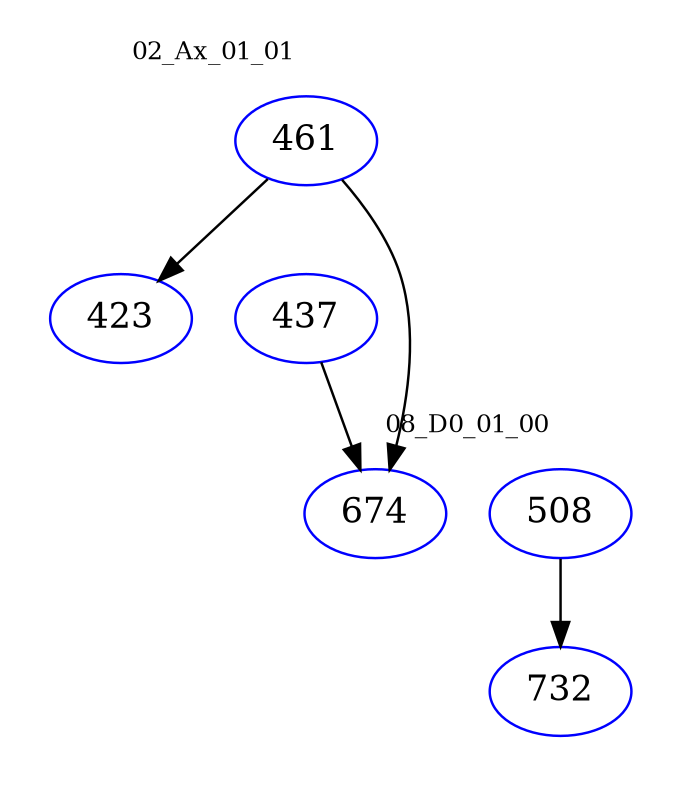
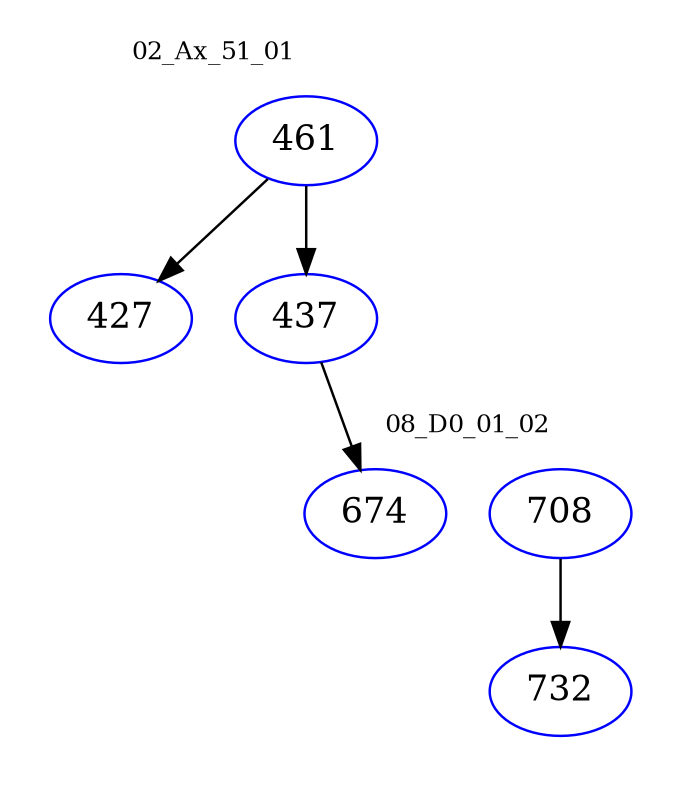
cluster "02_Ax_01_01": label "02_Ax_01_01" -> "02_Ax_51_01"
edge "461" -> "674": now "461" -> "437"
node "423": label "423" -> "427"
cluster "08_D0_01_00": label "08_D0_01_00" -> "08_D0_01_02"
node "508": label "508" -> "708"
